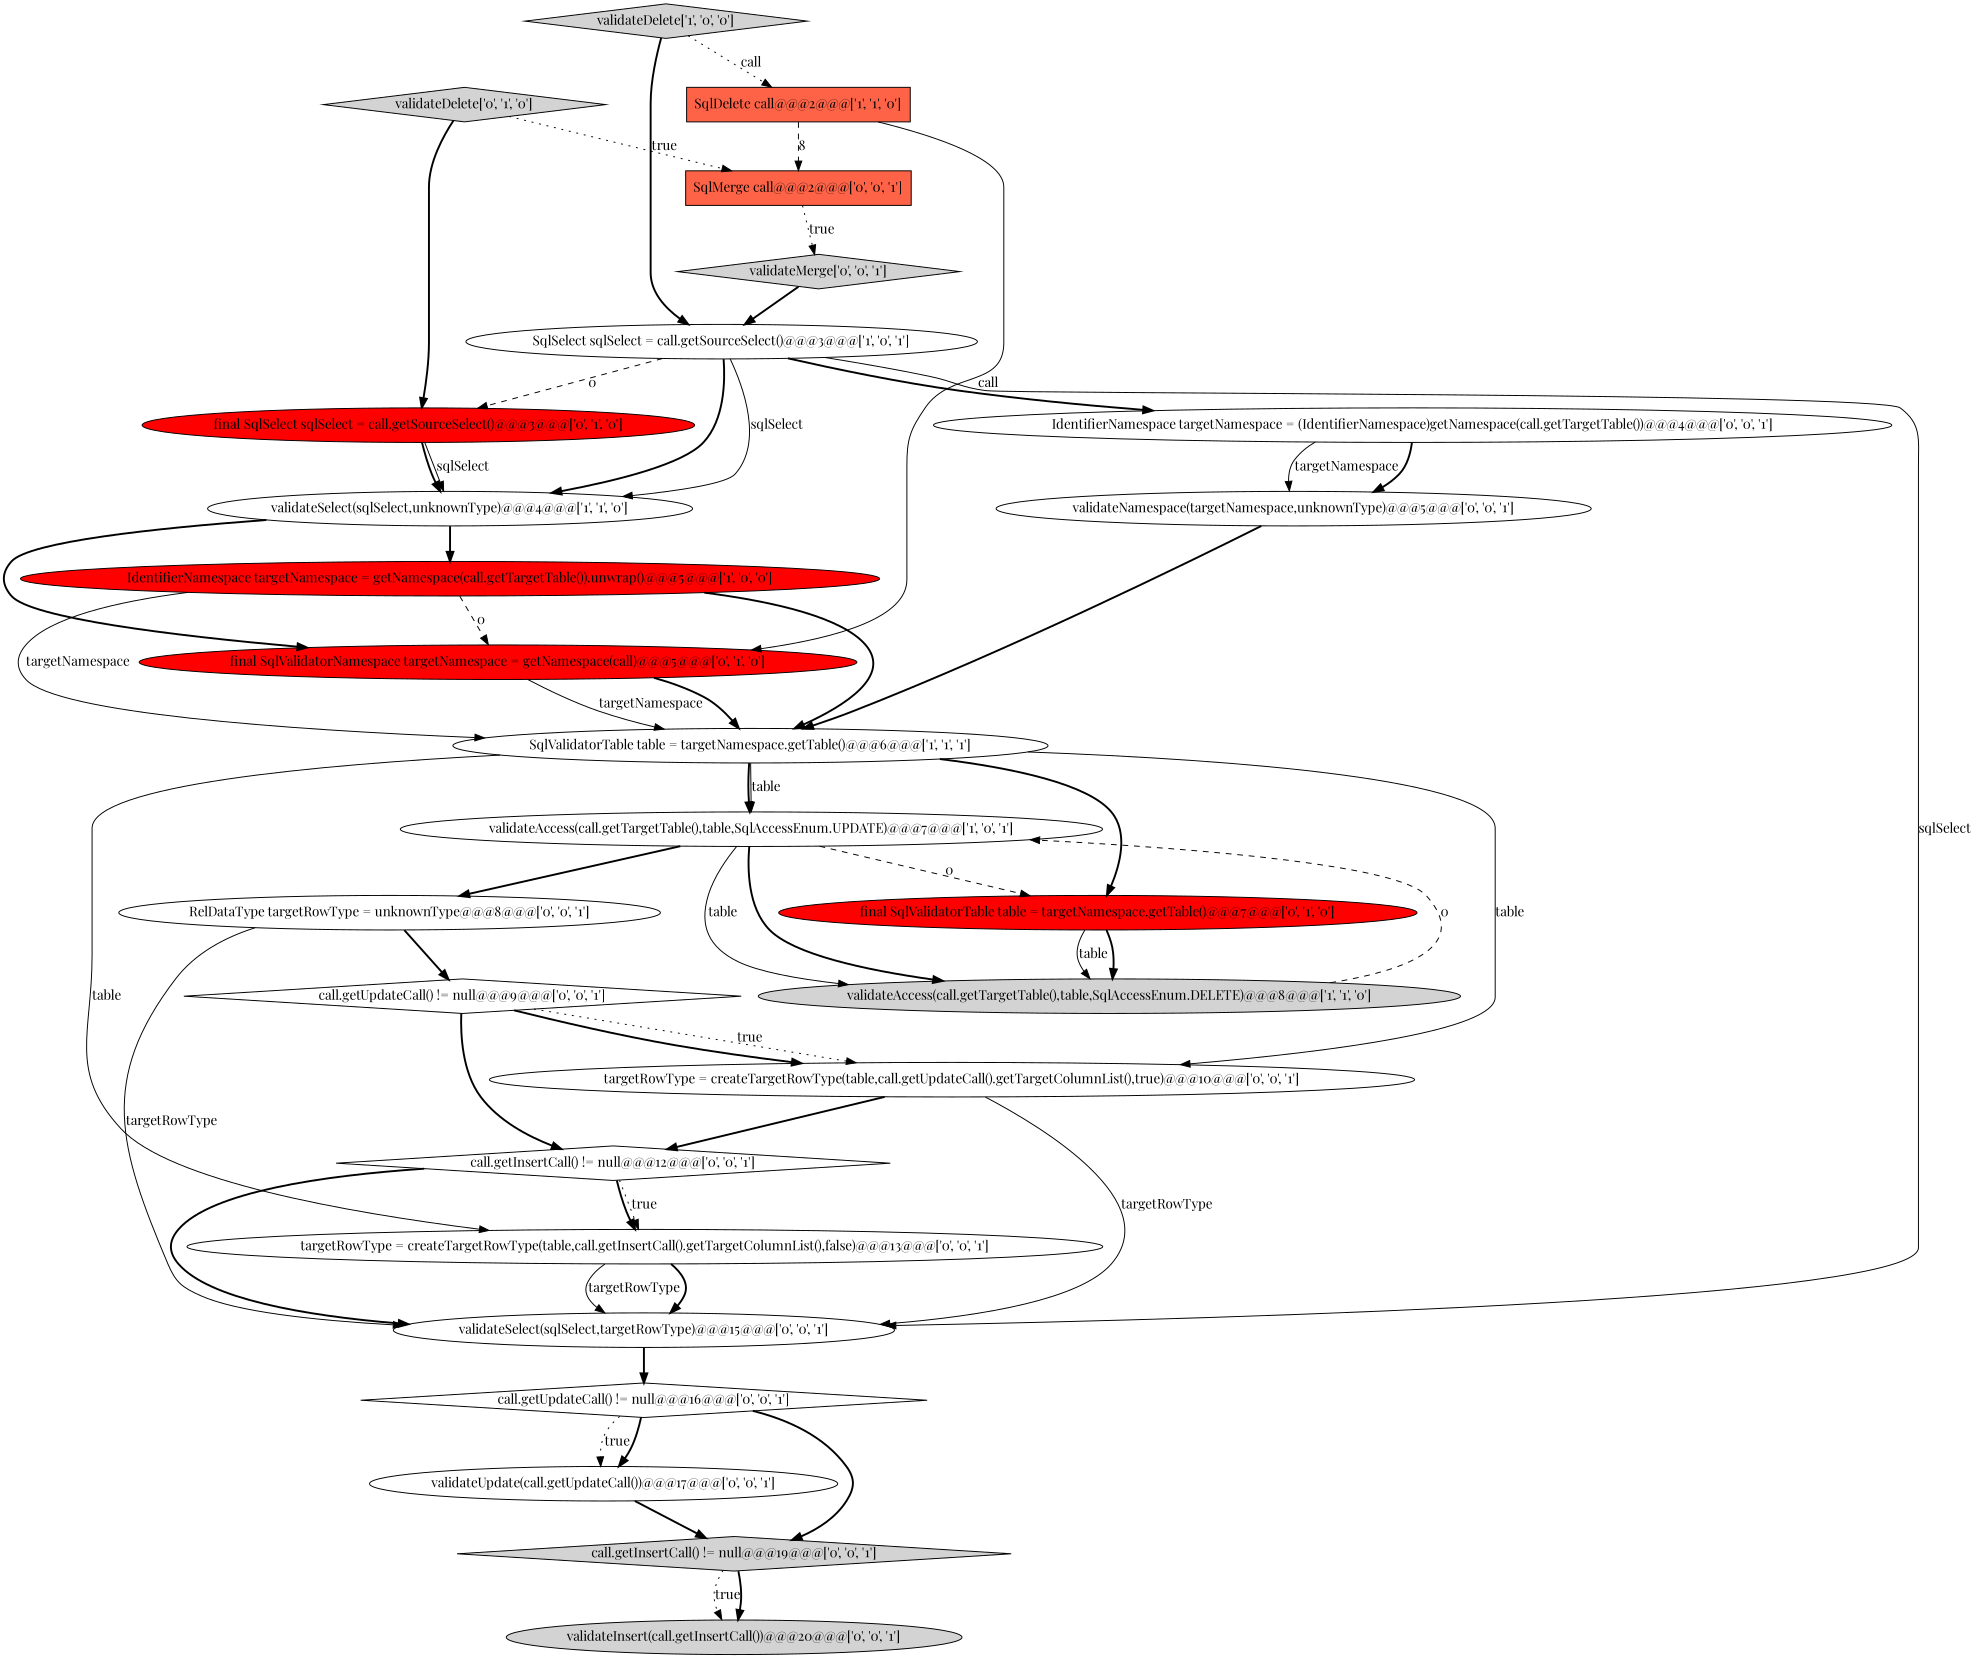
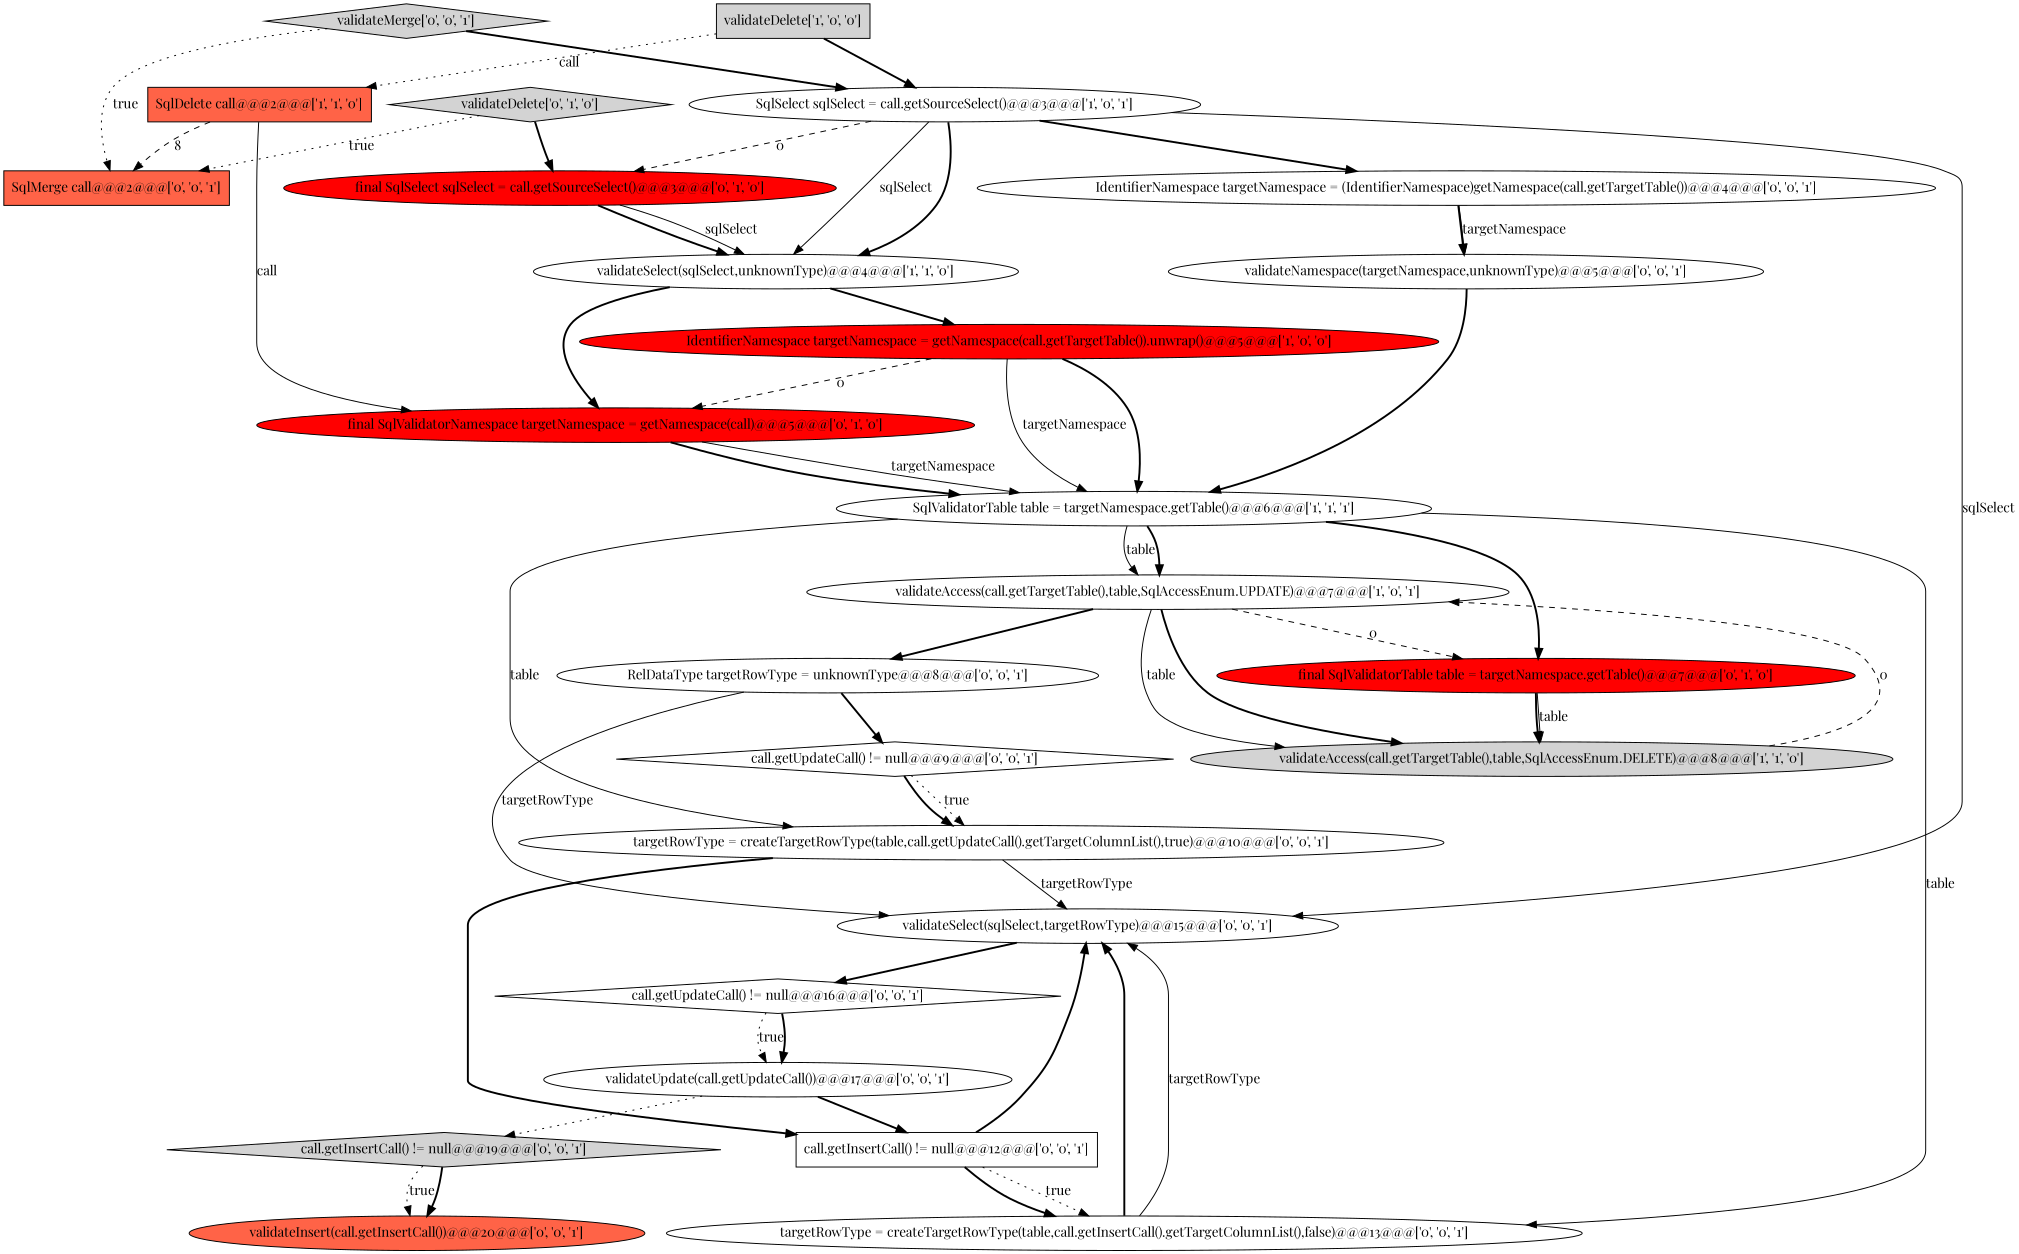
node "validateDelete['1', '0', '0']": shape diamond -> box
edge "SqlMerge call@@@2@@@['0', '0', '1']" -> "validateMerge['0', '0', '1']": reversed
edge "call.getUpdateCall() != null@@@9@@@['0', '0', '1']" -> "call.getInsertCall() != null@@@12@@@['0', '0', '1']": now "validateUpdate(call.getUpdateCall())@@@17@@@['0', '0', '1']" -> "call.getInsertCall() != null@@@12@@@['0', '0', '1']"
node "call.getInsertCall() != null@@@12@@@['0', '0', '1']": shape diamond -> box
edge "call.getUpdateCall() != null@@@16@@@['0', '0', '1']" -> "call.getInsertCall() != null@@@19@@@['0', '0', '1']": removed
edge "validateUpdate(call.getUpdateCall())@@@17@@@['0', '0', '1']" -> "call.getInsertCall() != null@@@19@@@['0', '0', '1']": style bold -> dotted
node "validateInsert(call.getInsertCall())@@@20@@@['0', '0', '1']": fillcolor lightgray -> tomato
